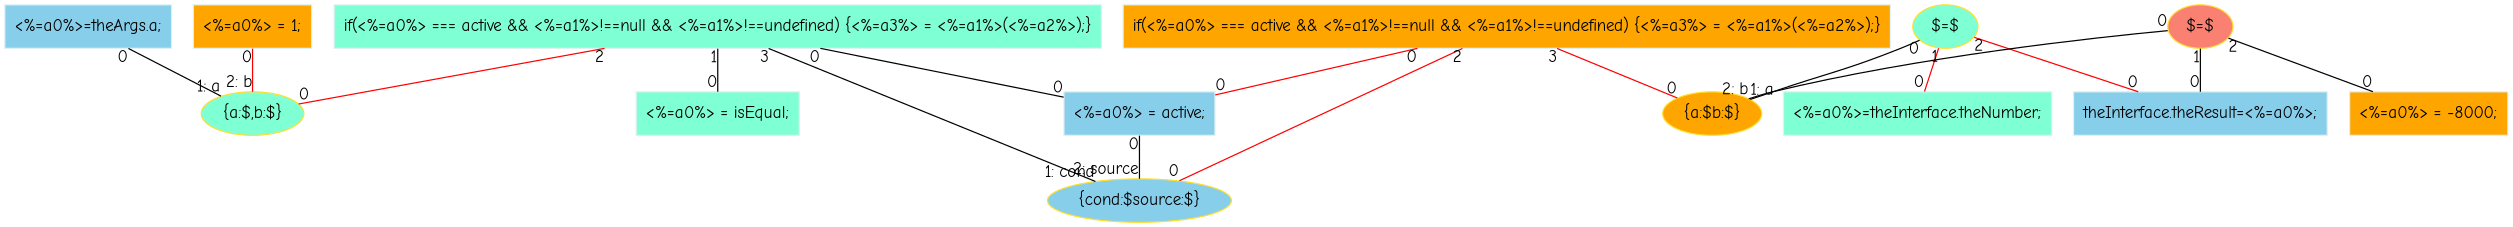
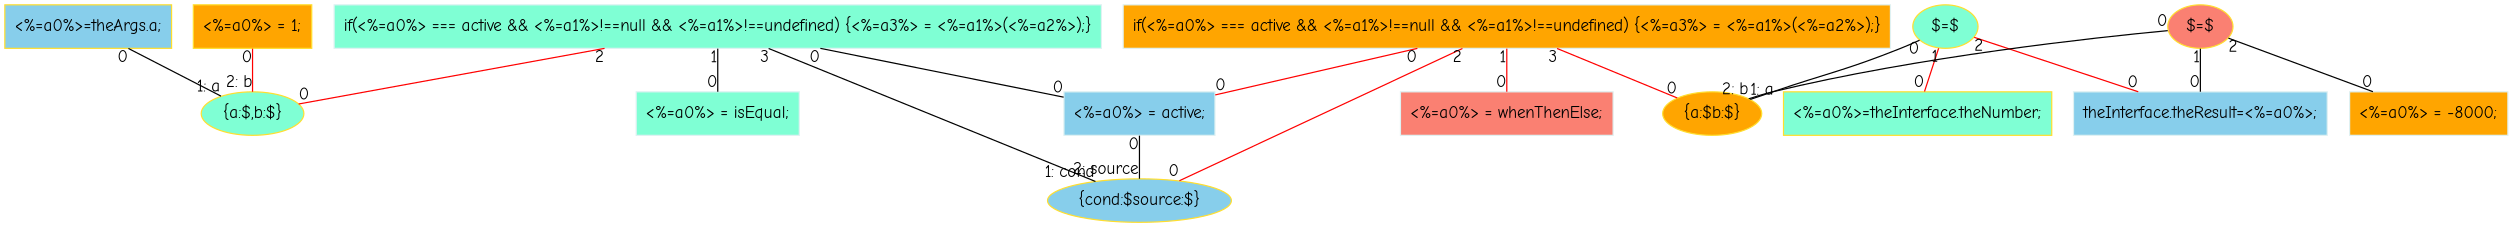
node "<%=a0%>=theArgs.a;": color #dff1f2 -> #ffde2f
node "<%=a0%> = 1;": color #dff1f2 -> #ffde2f
node "<%=a0%> = whenThenElse;": added
node "<%=a0%>=theInterface.theNumber;": color #dff1f2 -> #ffde2f
